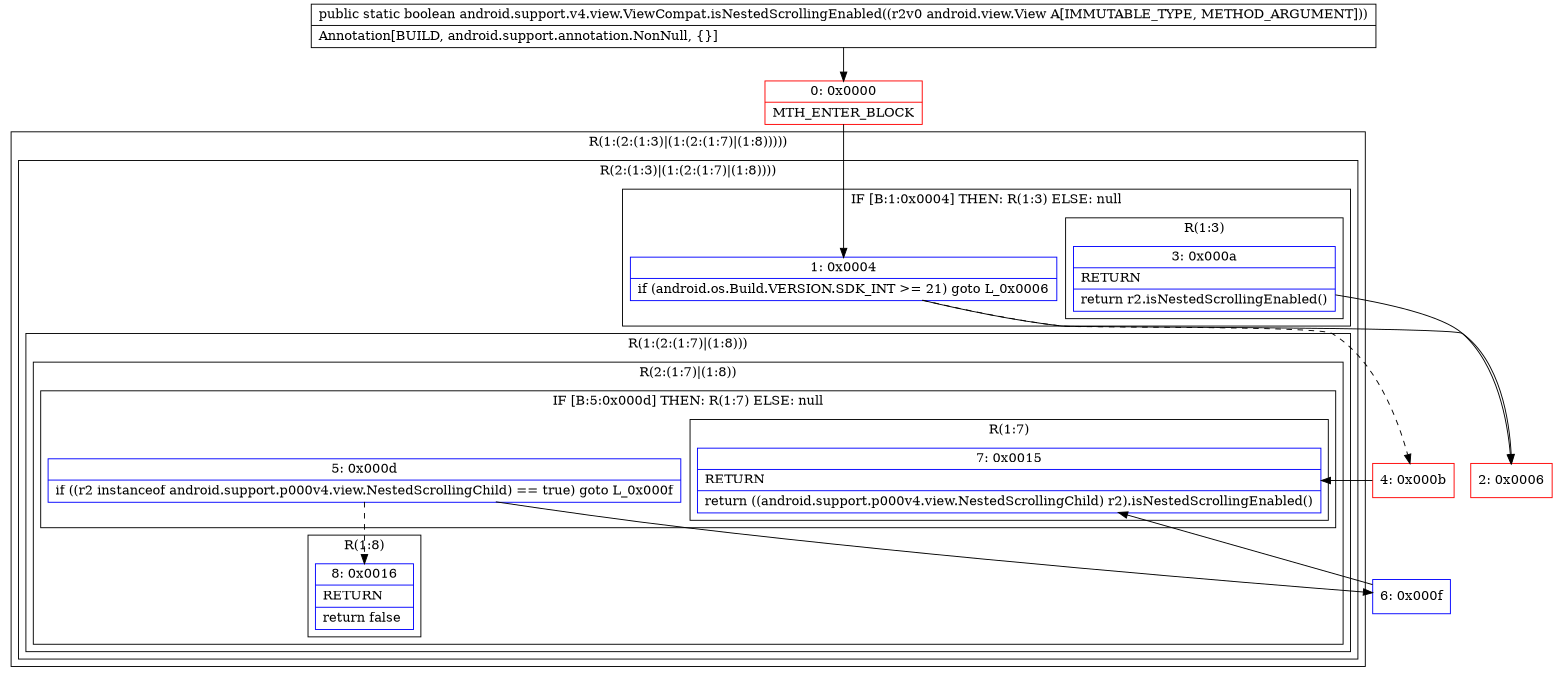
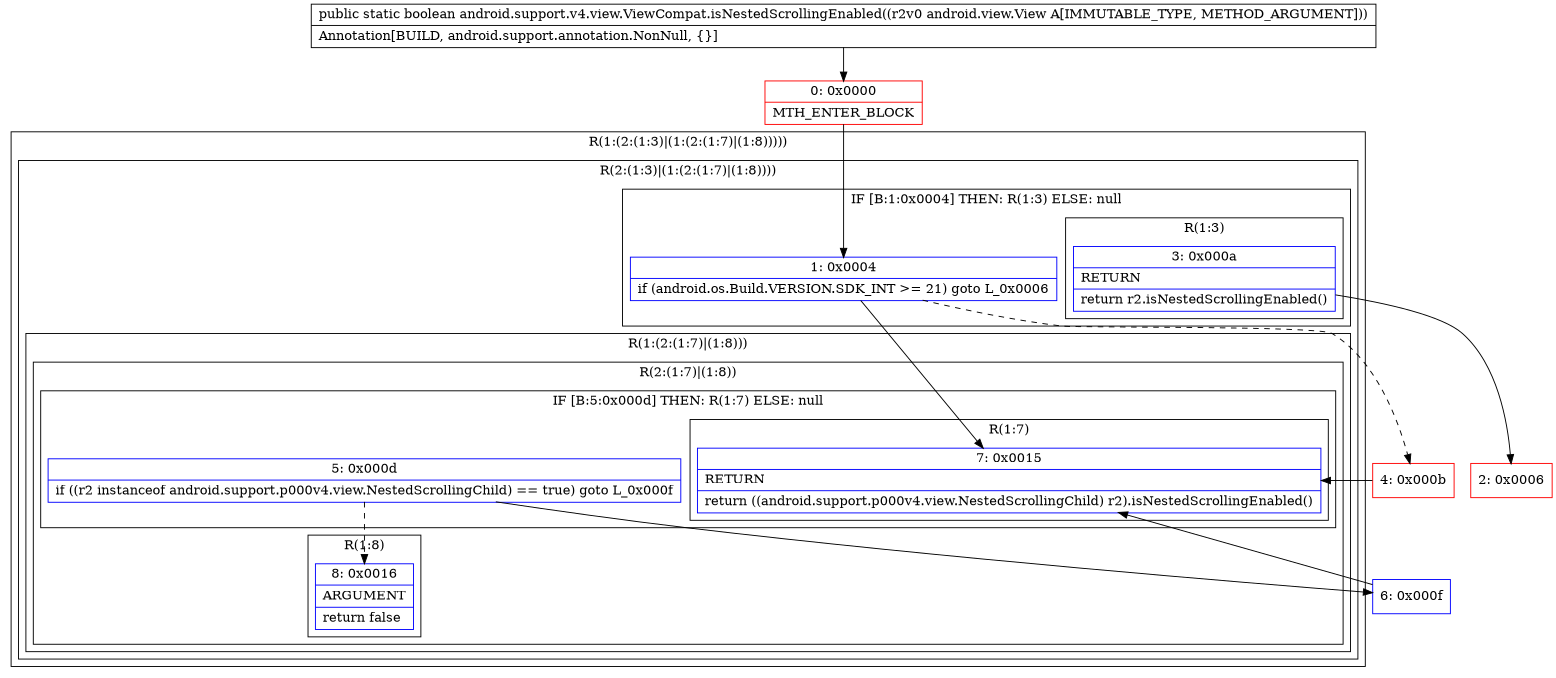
edge "1: 0x0004" -> "2: 0x0006": now "1: 0x0004" -> "7: 0x0015"
node "8: 0x0016": text "RETURN" -> "ARGUMENT"
